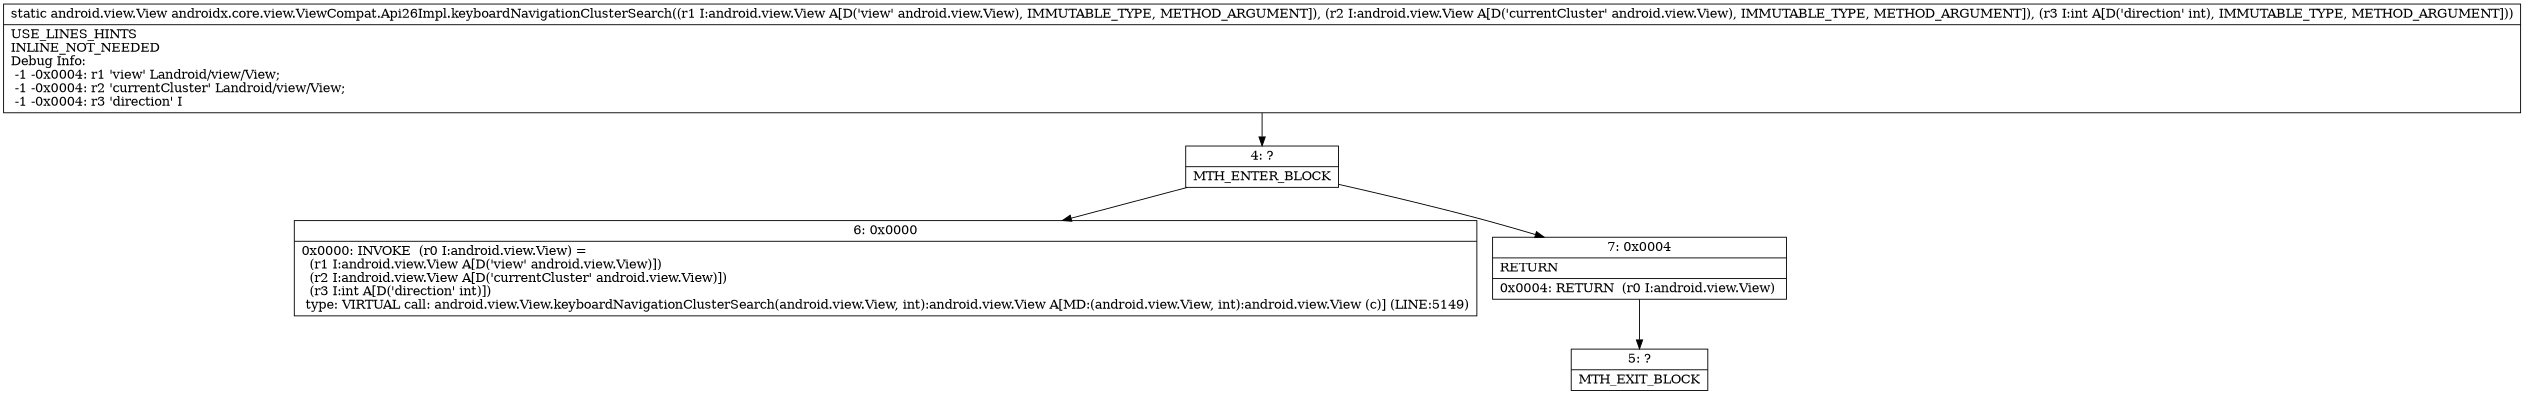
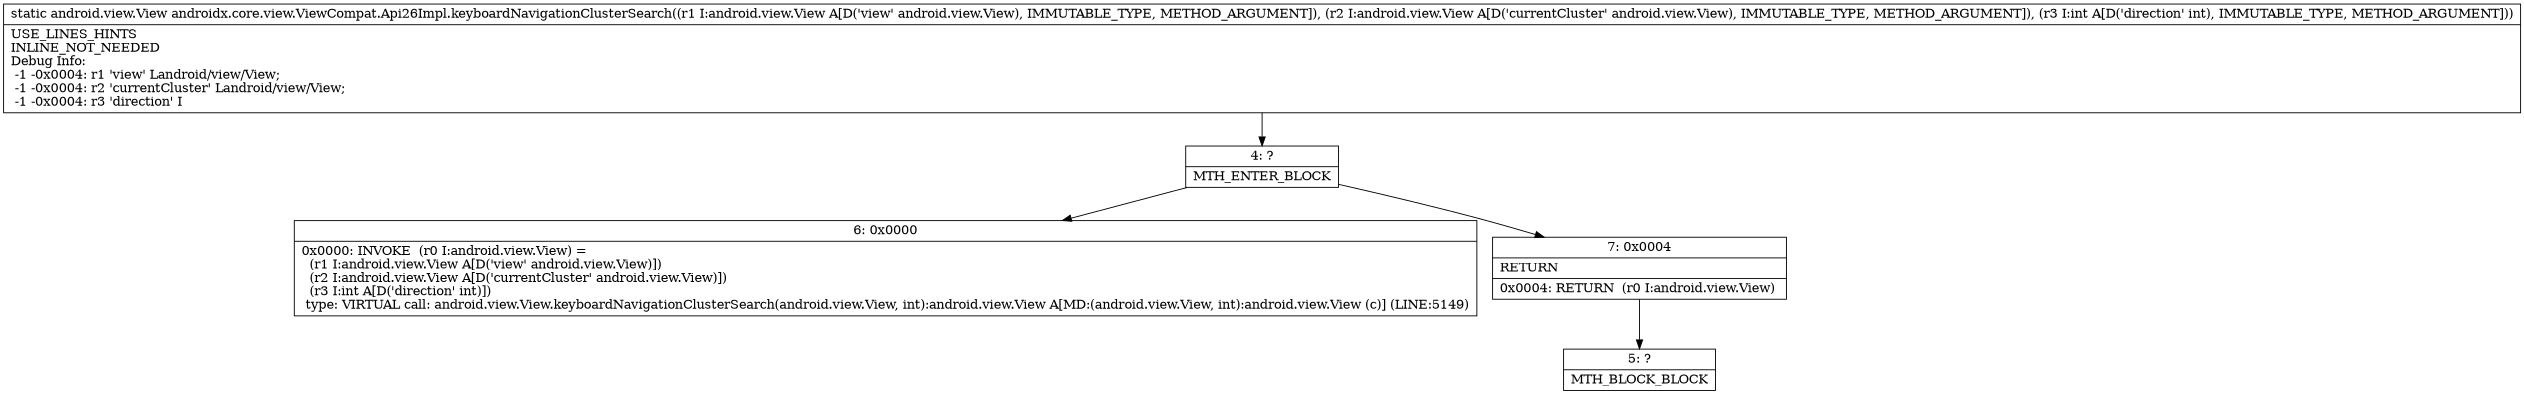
node "5: ?": text "MTH_EXIT_BLOCK" -> "MTH_BLOCK_BLOCK"
